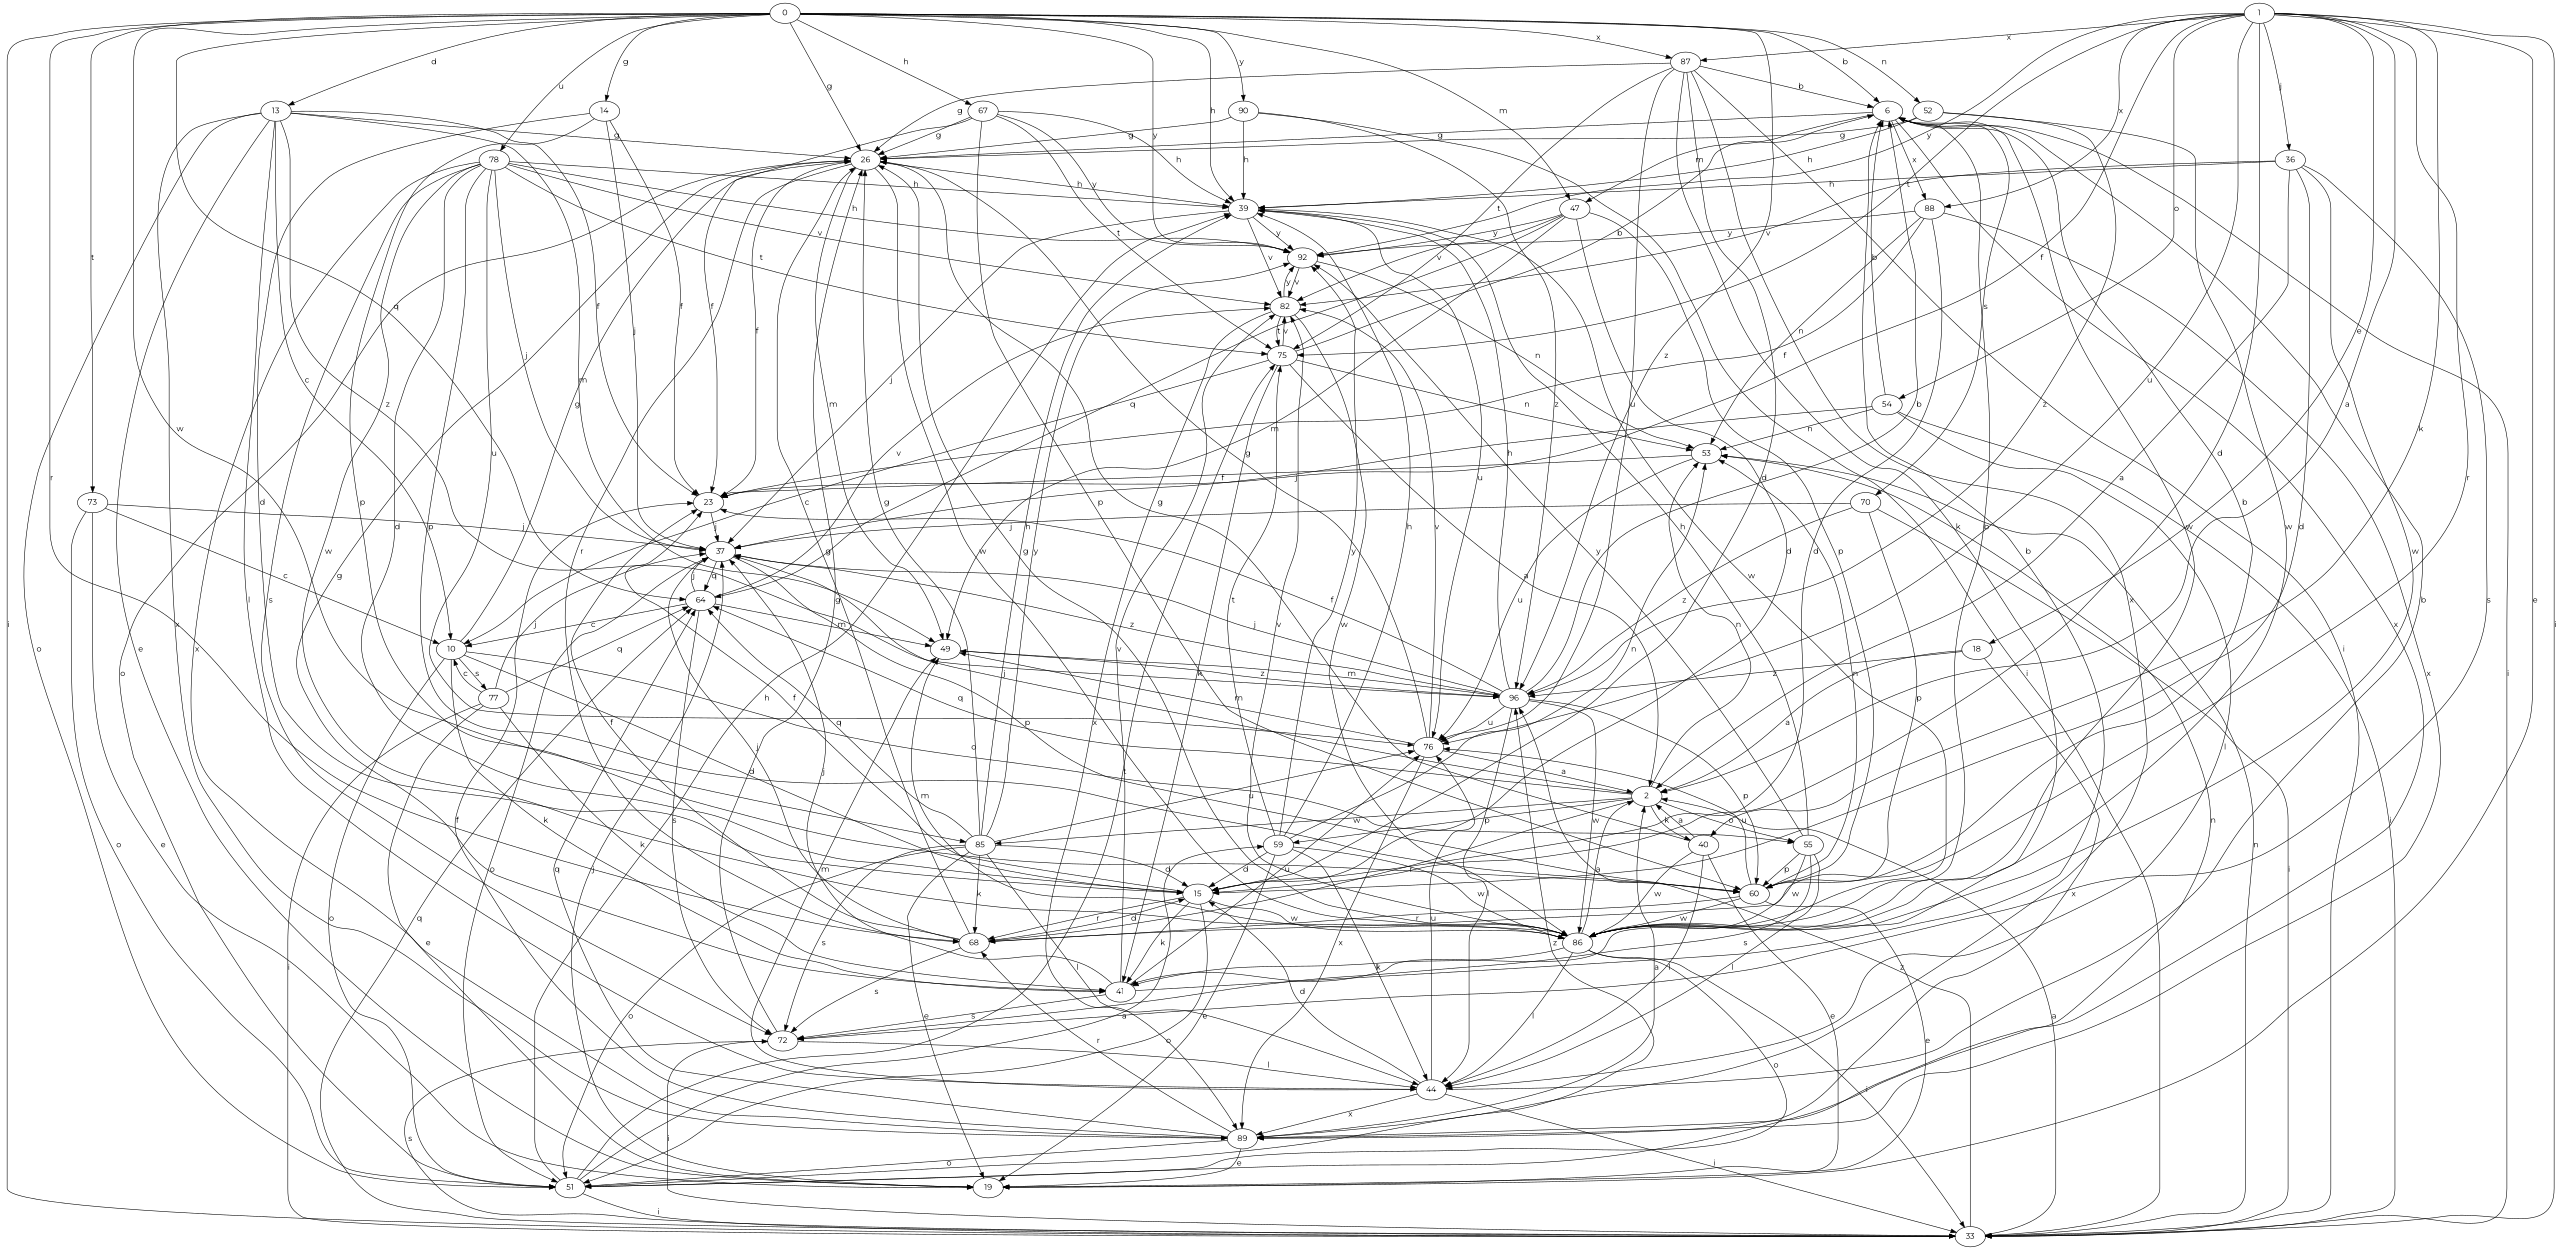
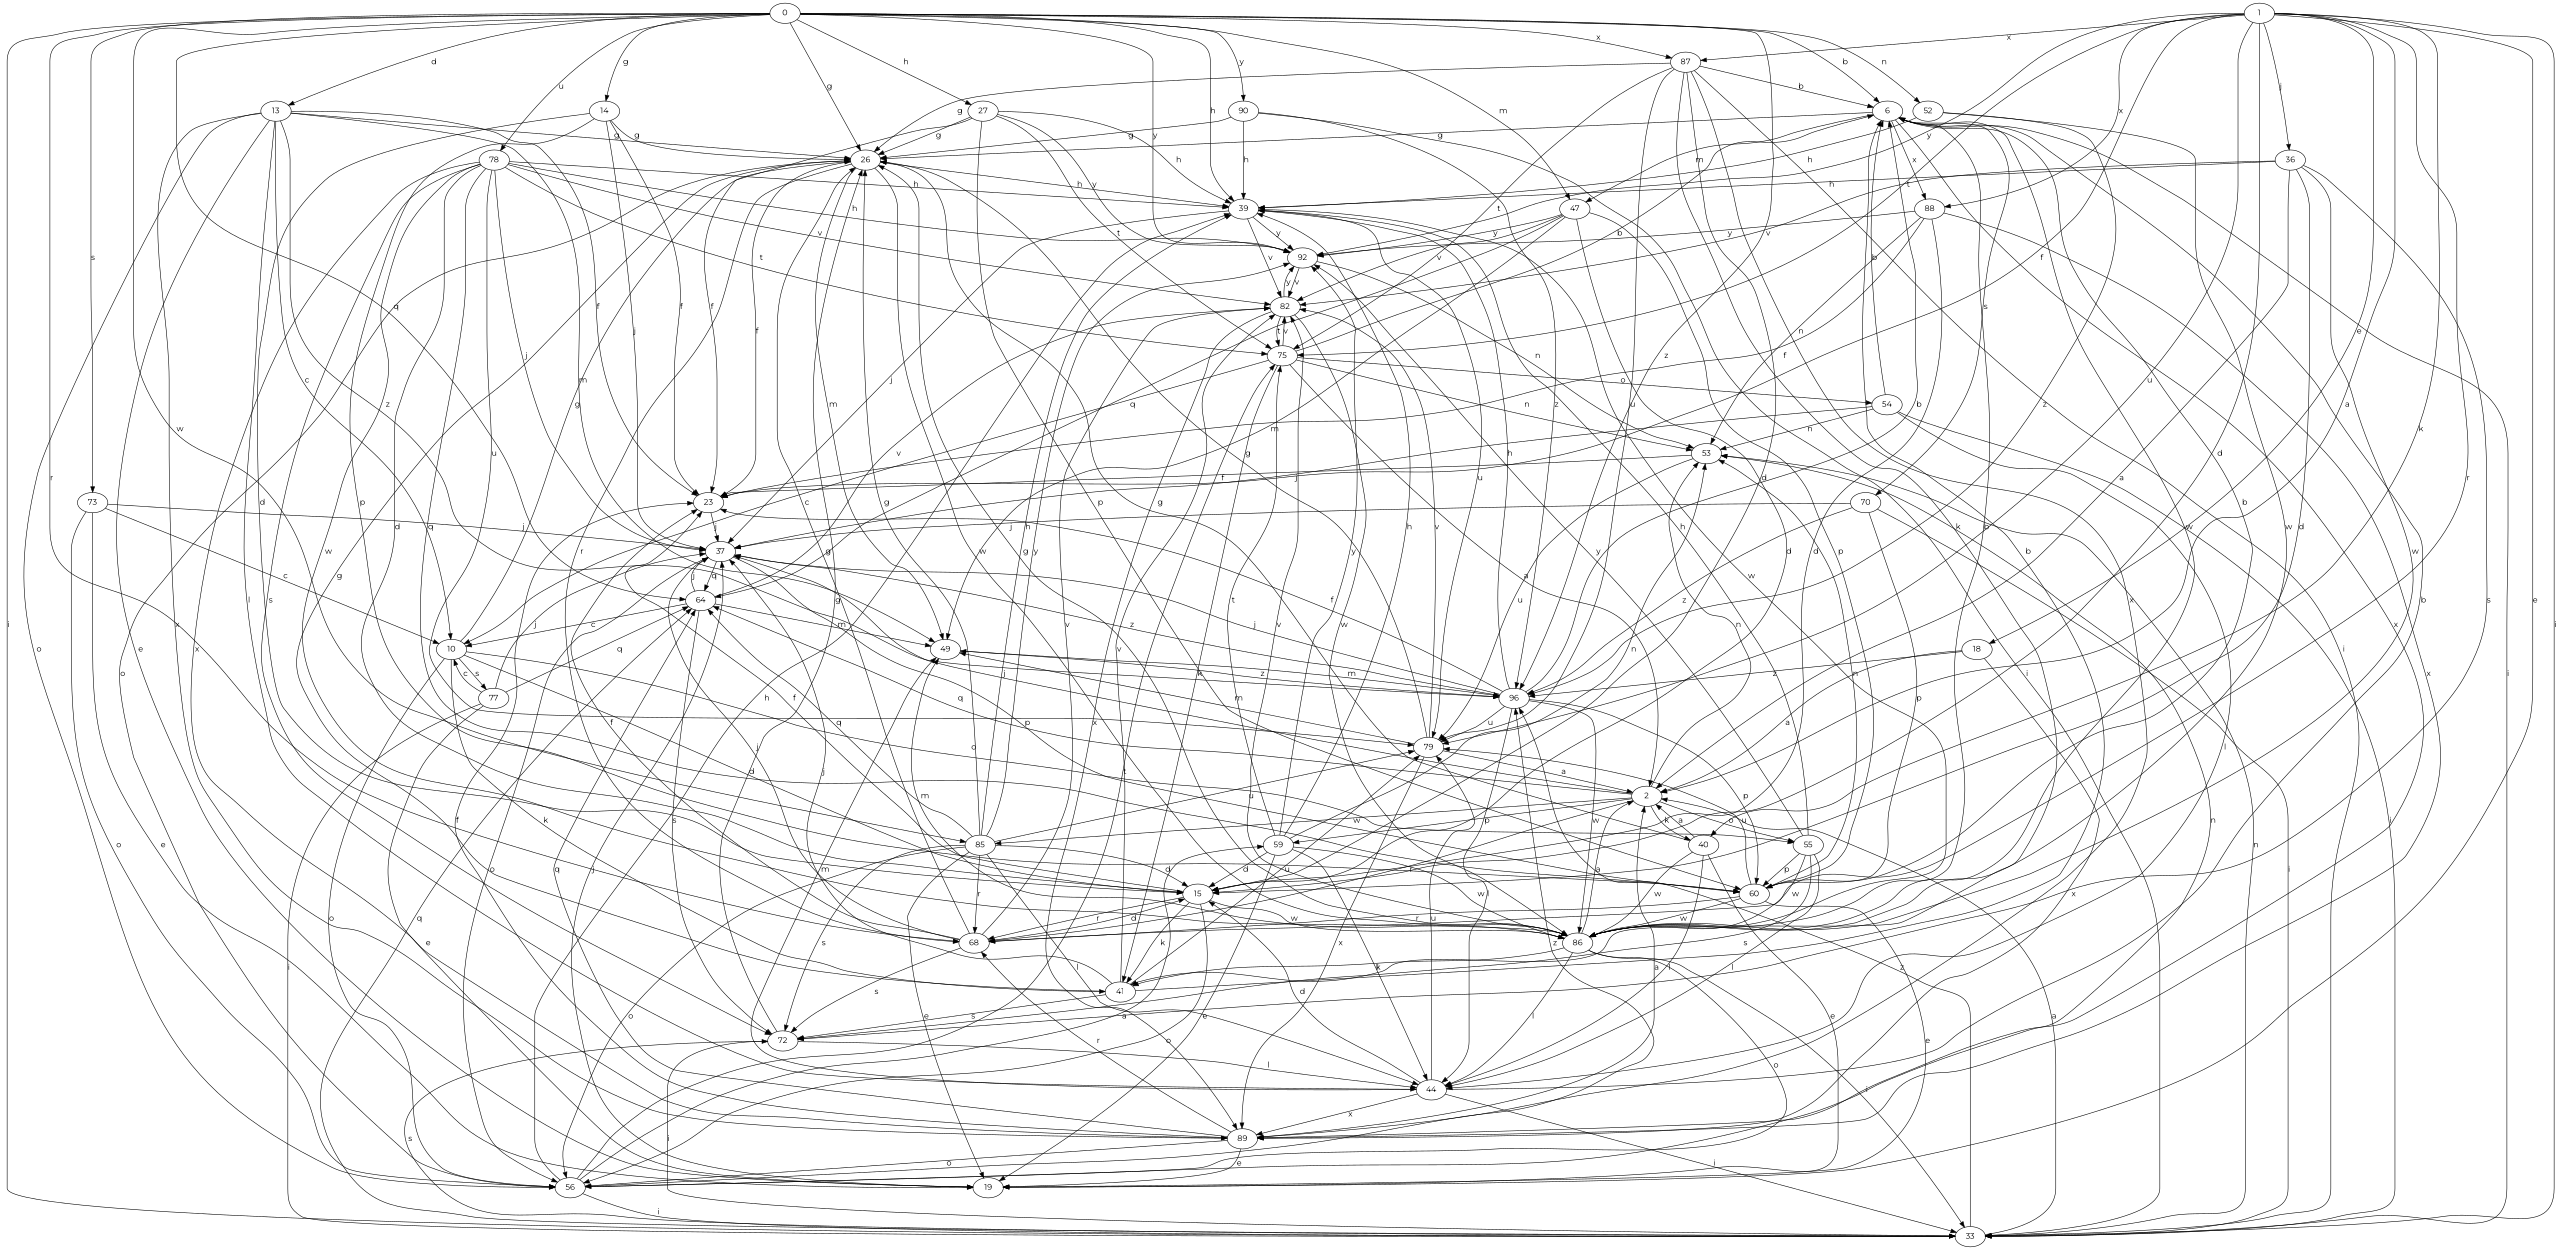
node "67": label "67" -> "27"
edge "52" -> "26": now "14" -> "26"
edge "1" -> "54": now "75" -> "54"
edge "0" -> "73": label "t" -> "s"
edge "78" -> "60": label "p" -> "q"
edge "68" -> "82": added, label "v"
node "76": label "76" -> "79"
edge "85" -> "68": label "k" -> "r"
edge "77" -> "41": removed, label "k"
node "51": label "51" -> "56"
